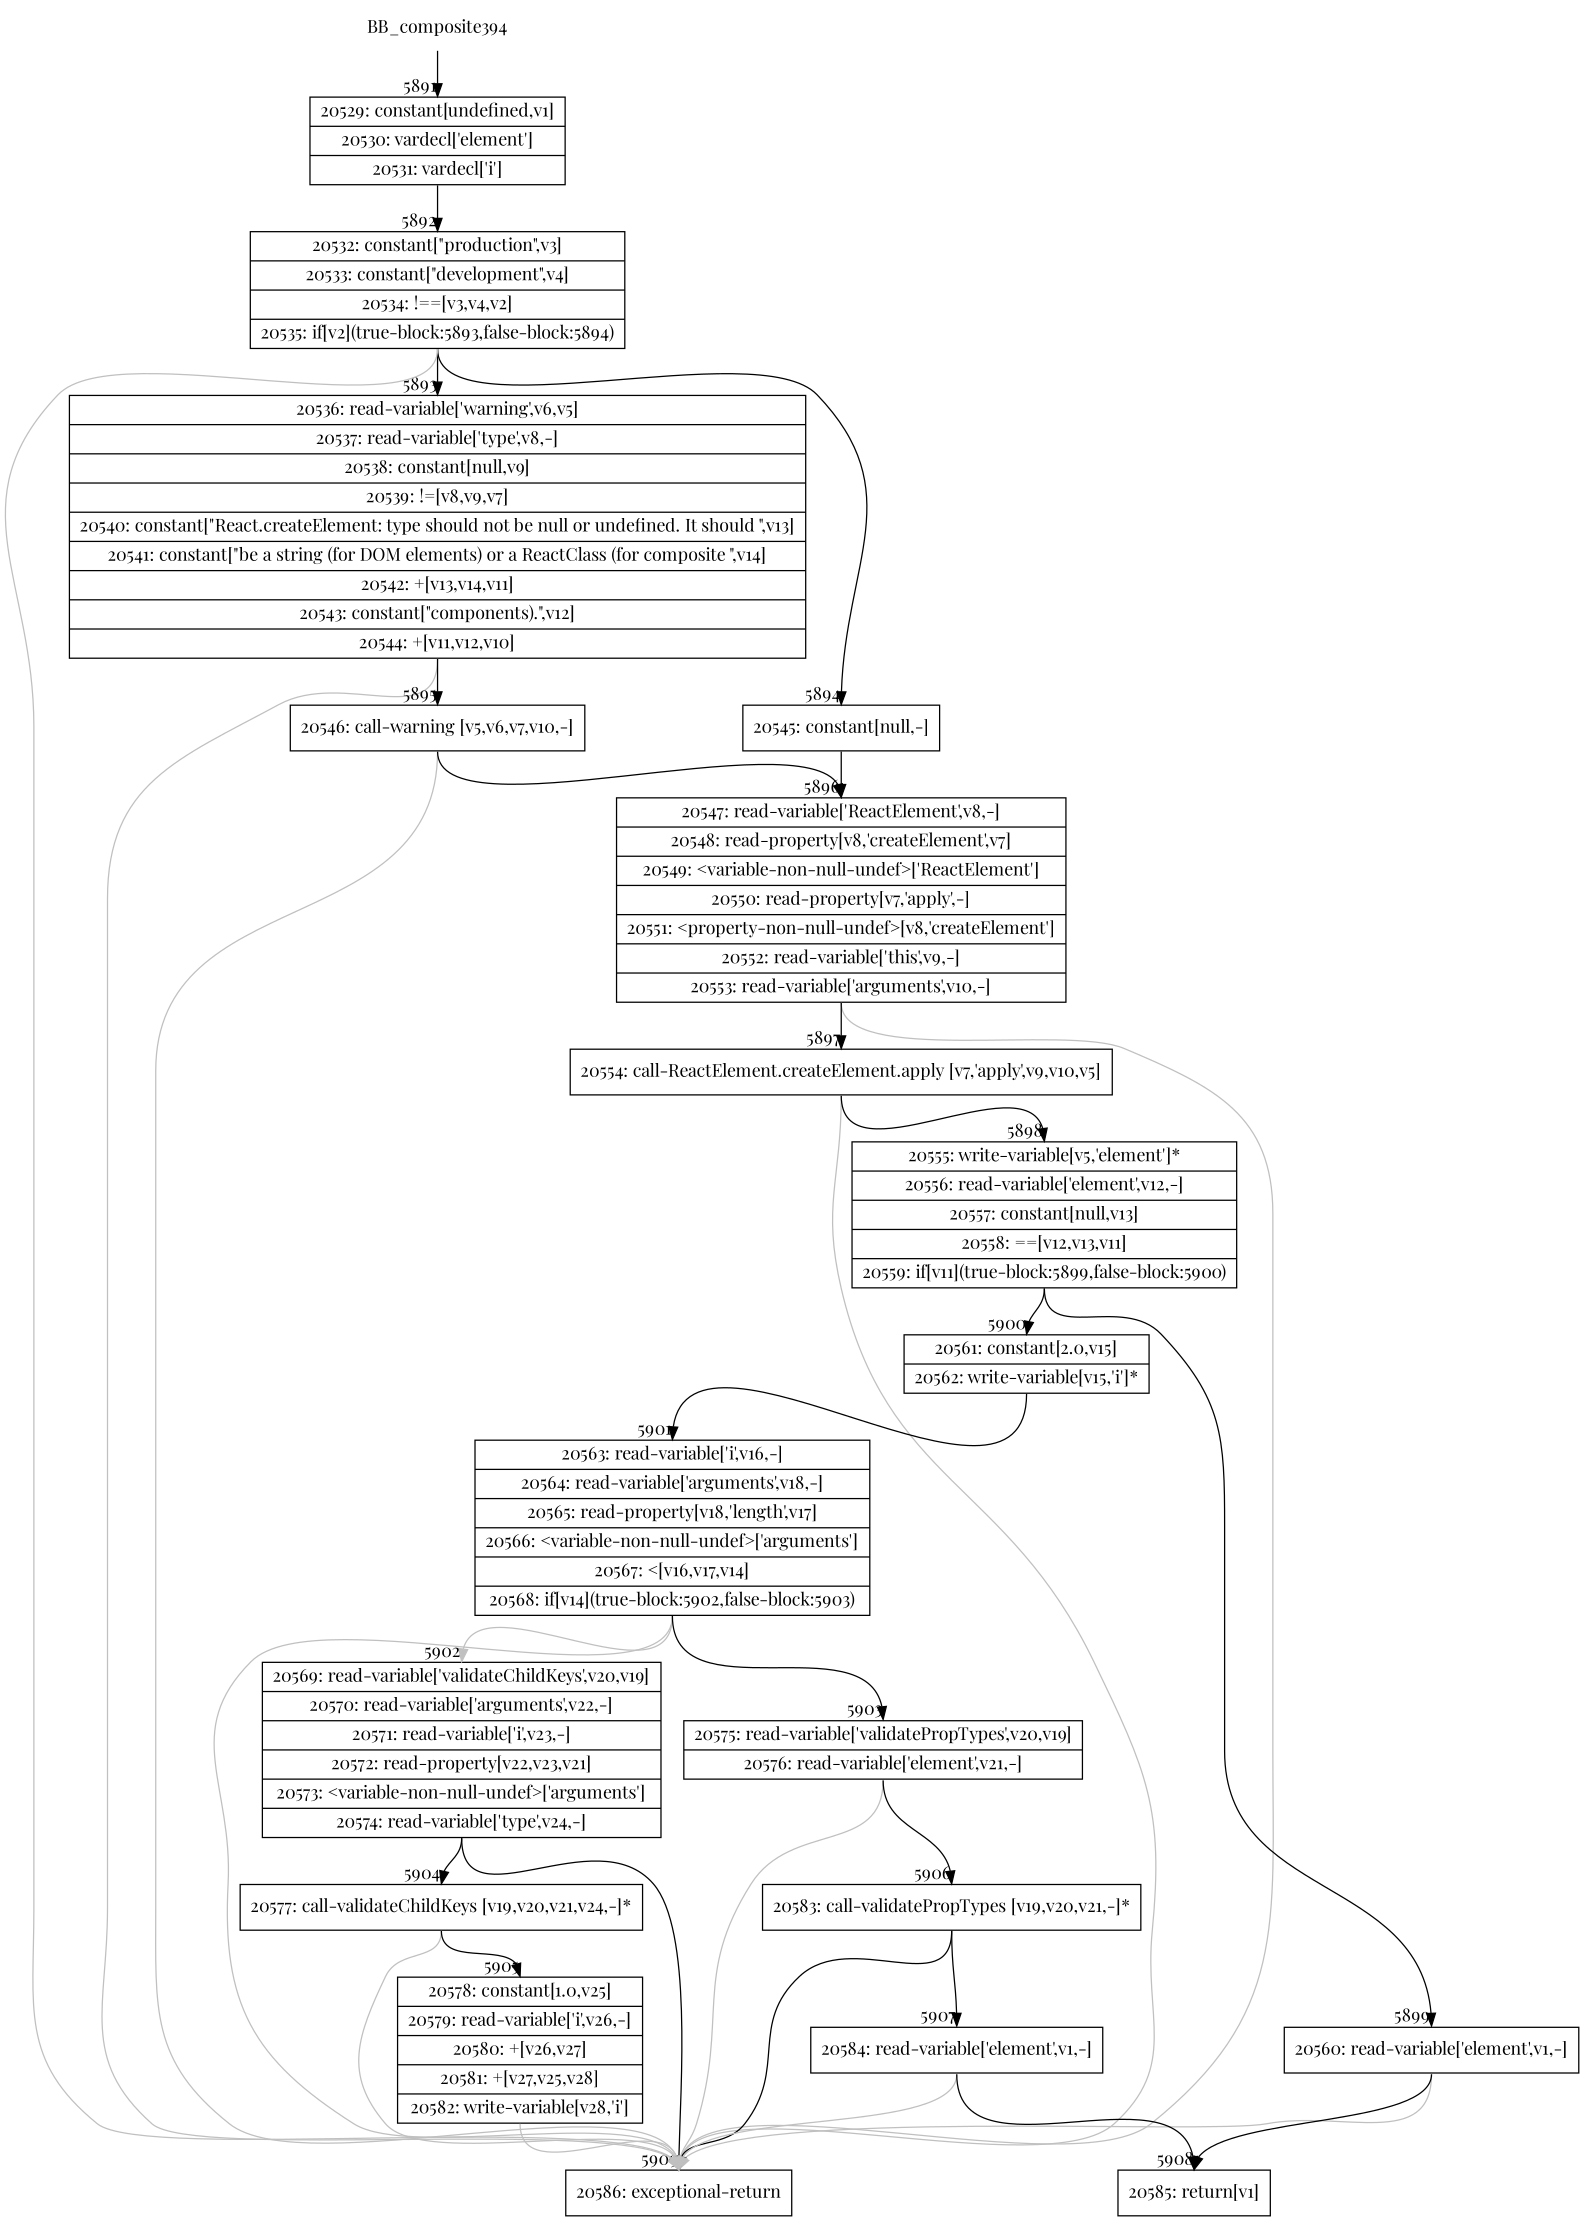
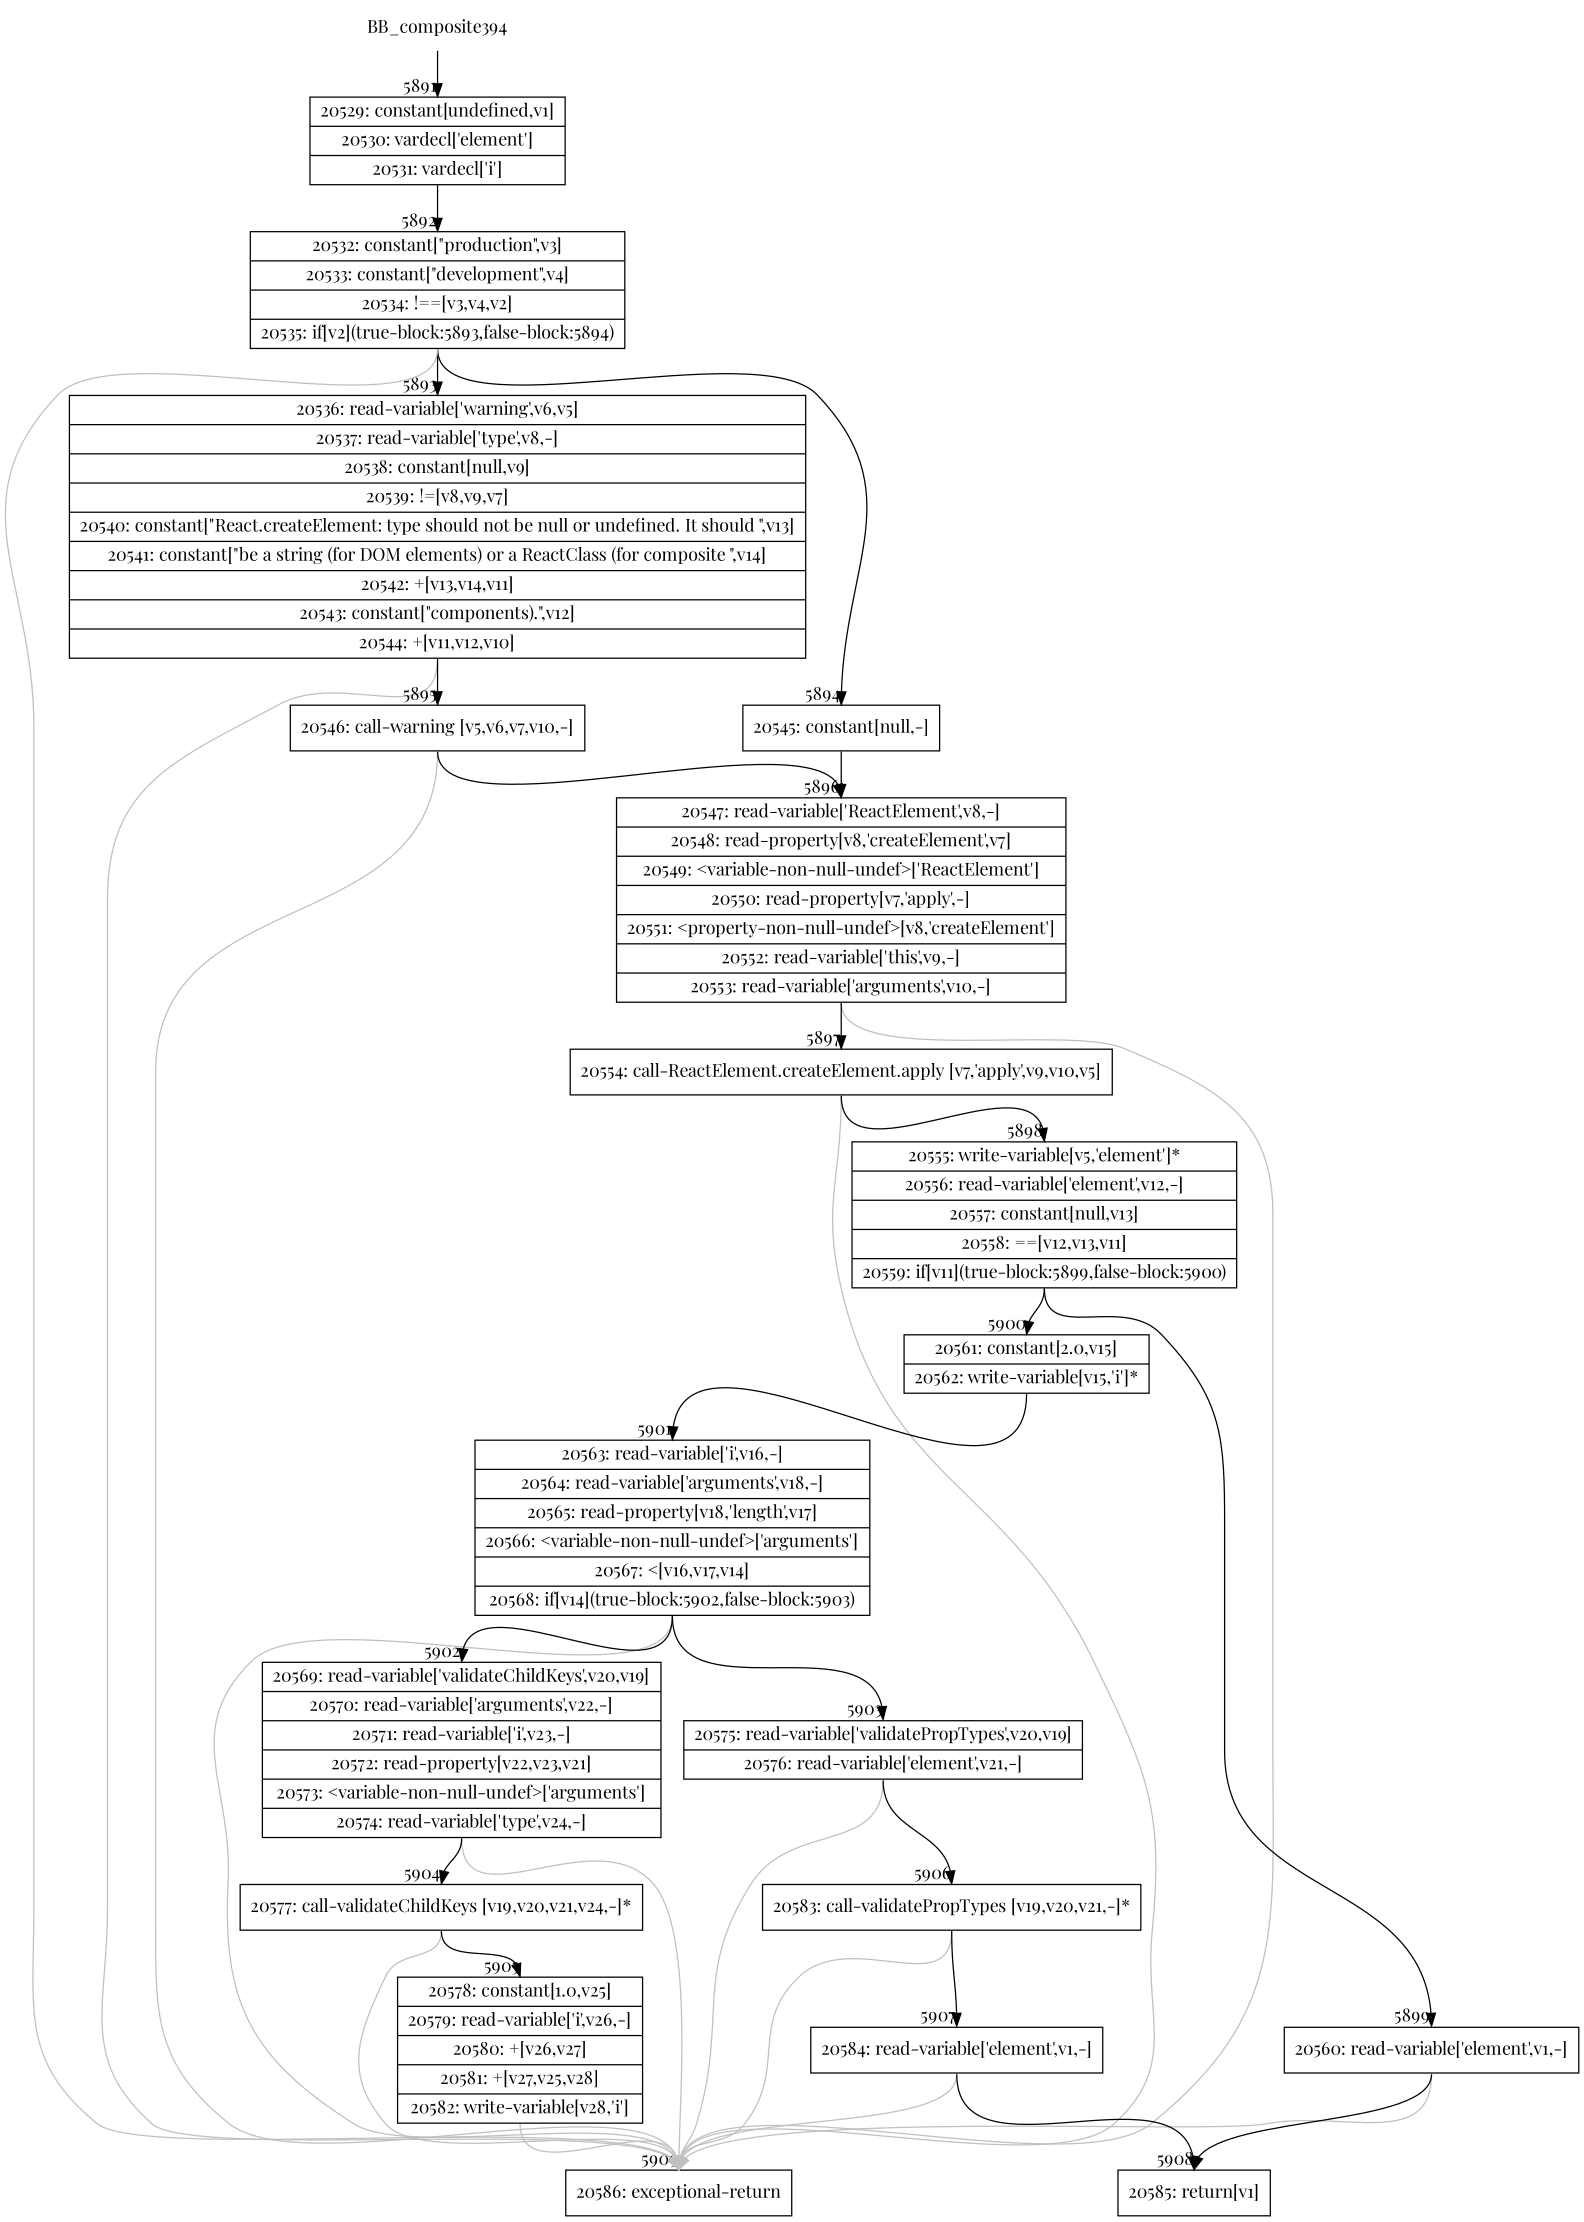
edge "20563: read-variable['i',v16,-]" -> "20569: read-variable['validateChildKeys',v20,v19]": color gray -> black
edge "20569: read-variable['validateChildKeys',v20,v19]" -> "20586: exceptional-return": color black -> gray
edge "20583: call-validatePropTypes [v19,v20,v21,-]*" -> "20586: exceptional-return": color black -> gray
